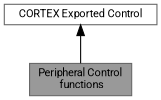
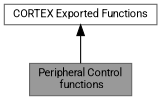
node "CORTEX Exported Control": label "CORTEX Exported Control" -> "CORTEX Exported Functions"
